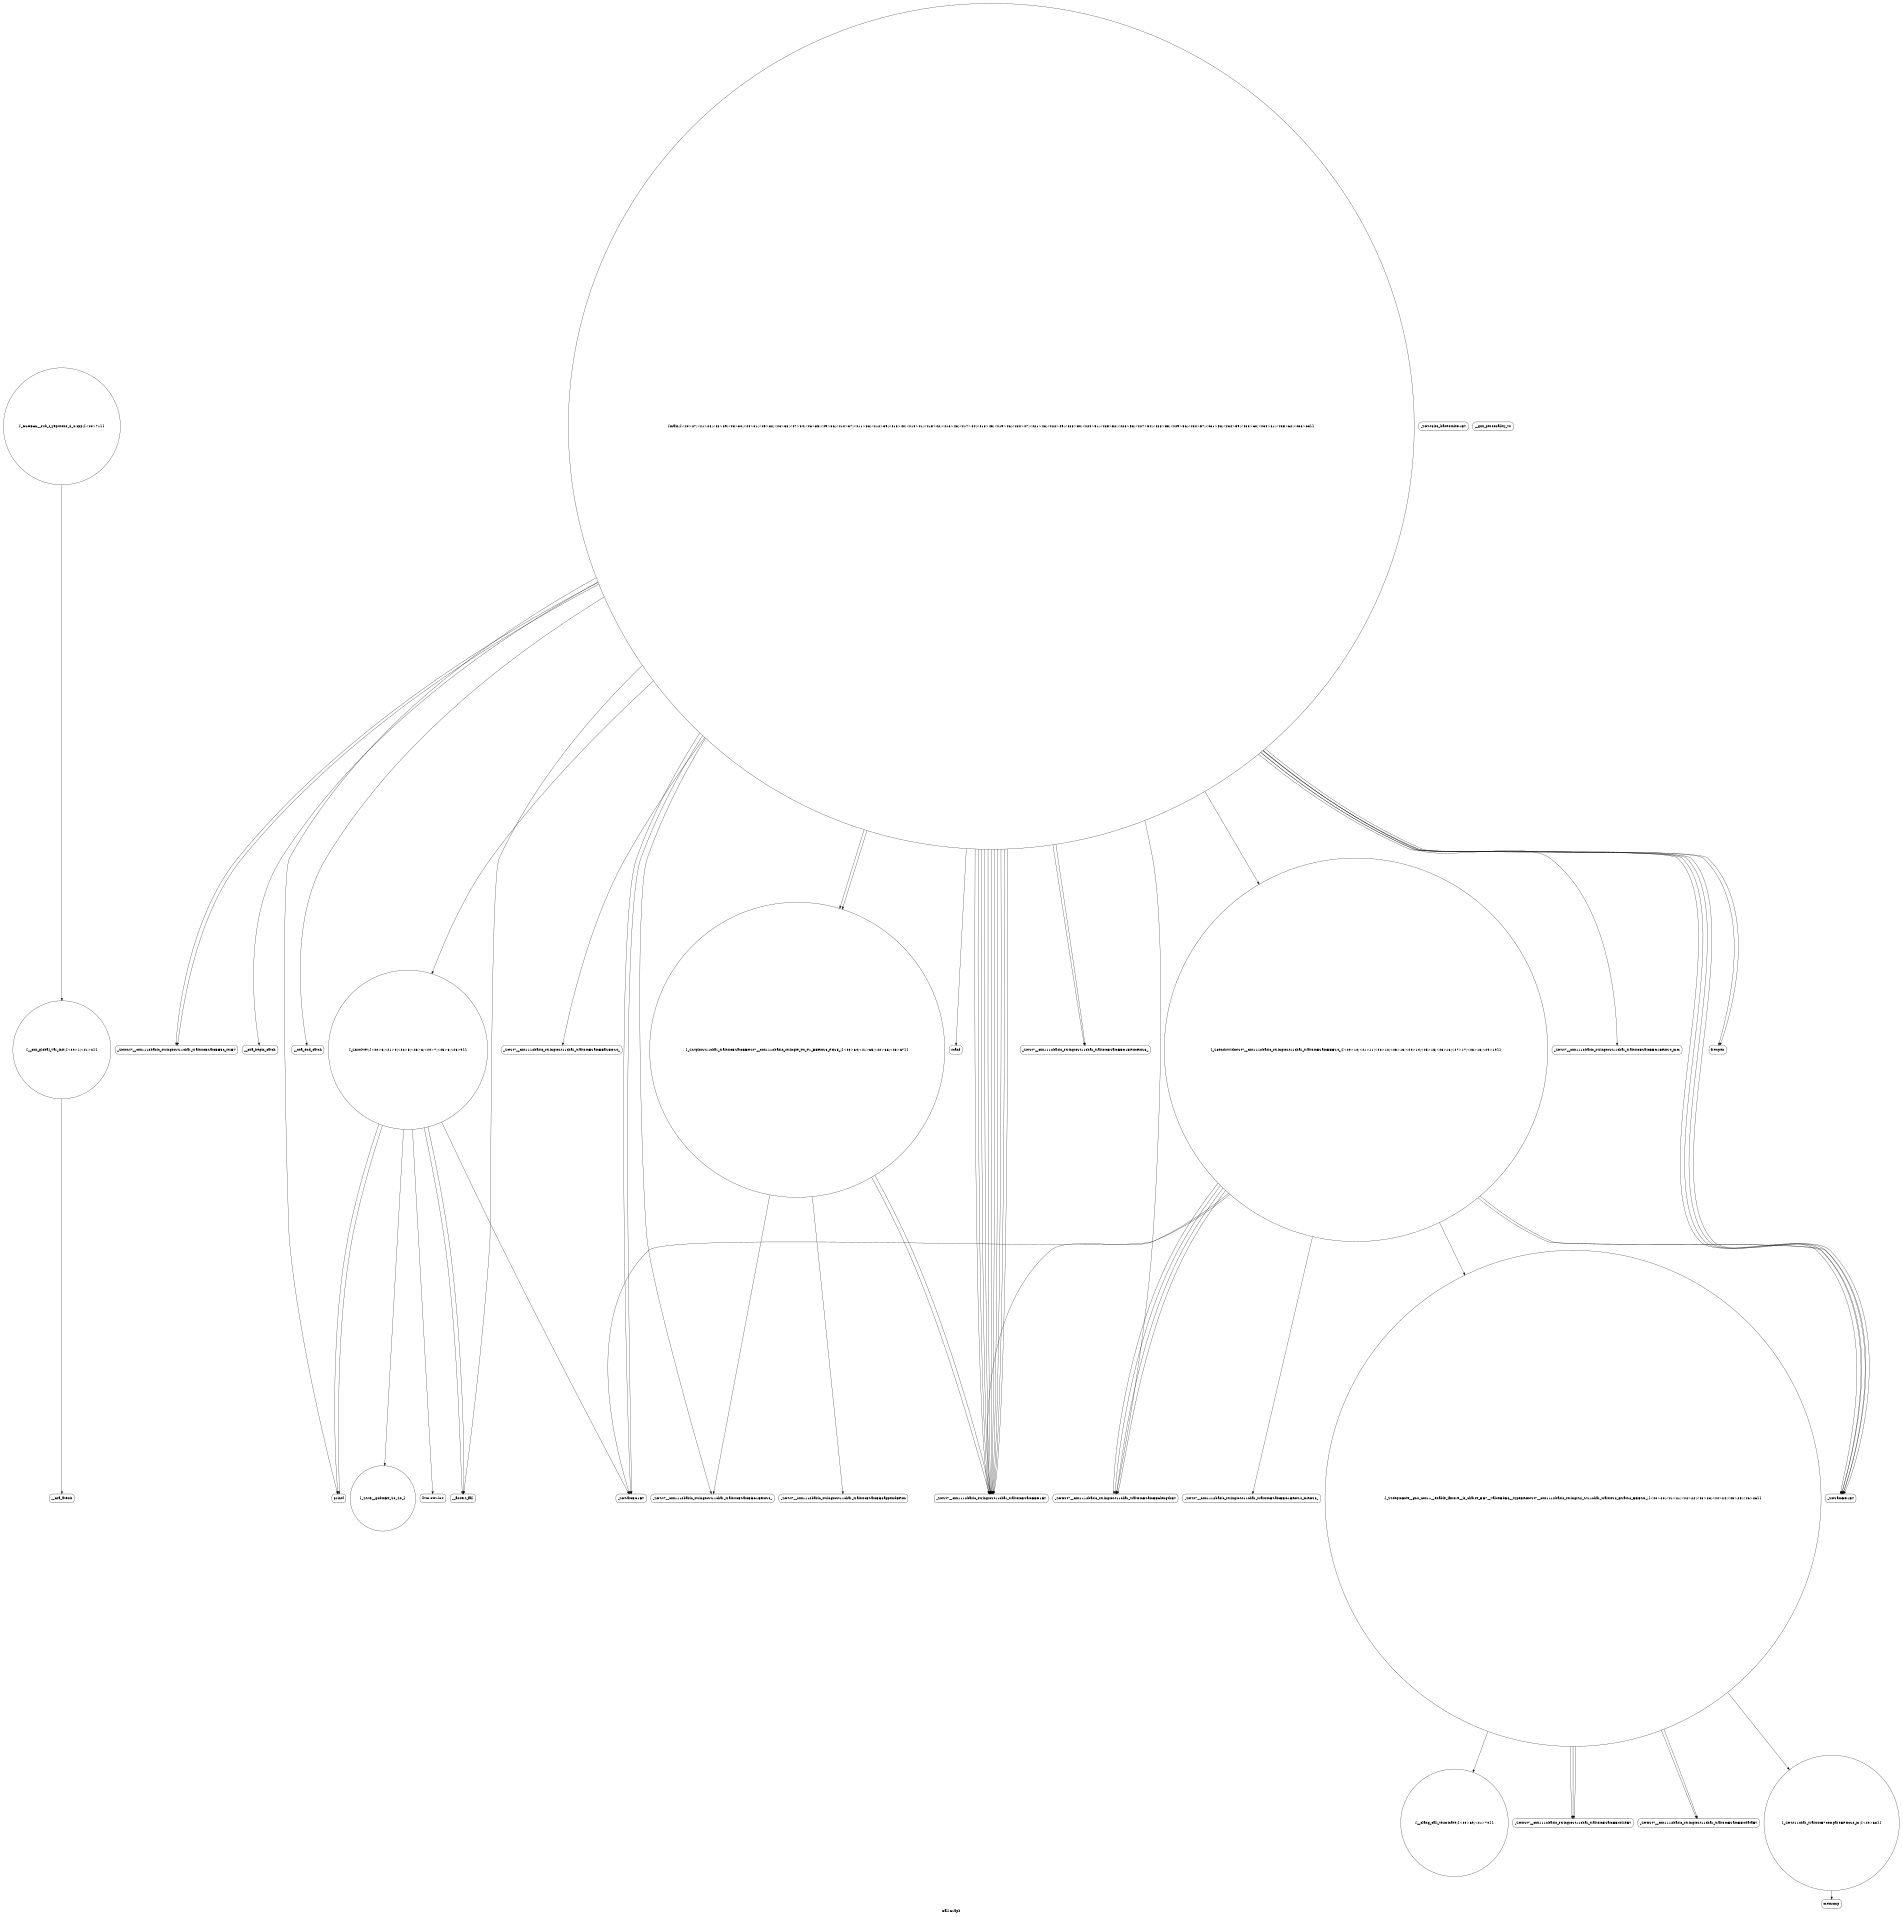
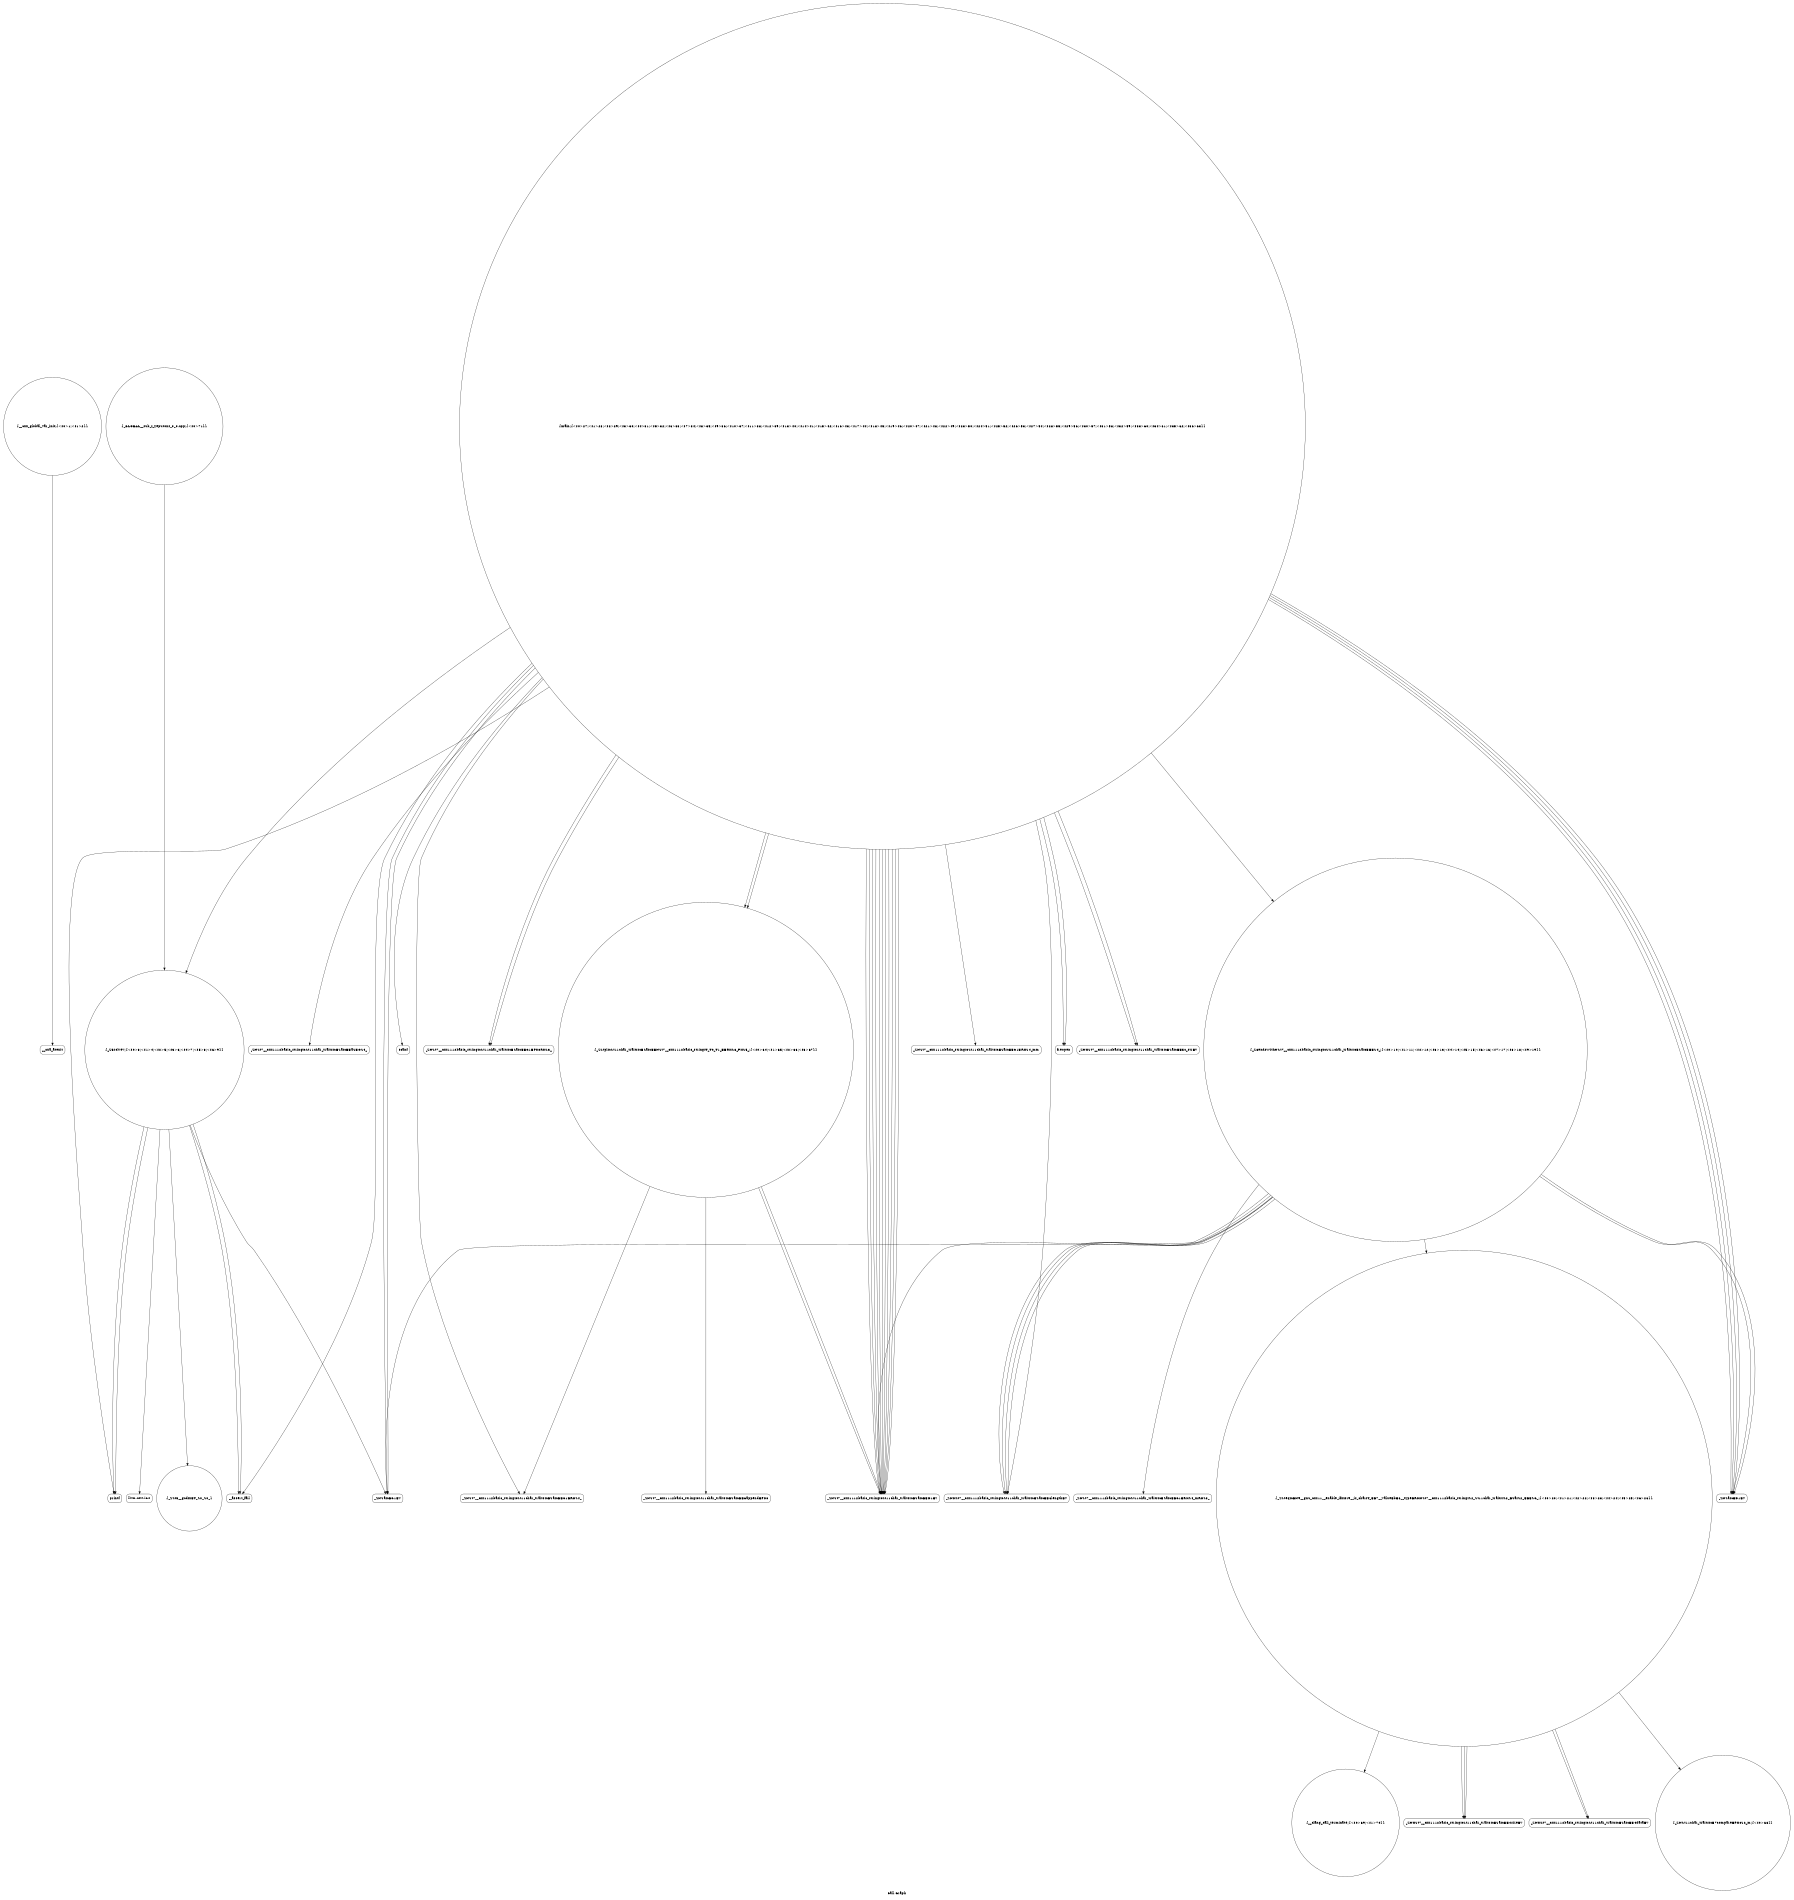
node "_ZNSt8ios_base4InitD1Ev": removed
node "__gxx_personality_v0": removed
edge "{_GLOBAL__sub_I_yeputons_0_0.cpp|{<s0>71}}" -> "{__cxx_global_var_init|{<s0>1|<s1>2}}": now "{_GLOBAL__sub_I_yeputons_0_0.cpp|{<s0>71}}" -> "{_Z5solvev|{<s0>3|<s1>4|<s2>5|<s3>6|<s4>7|<s5>8|<s6>9}}"
node "__cxa_begin_catch": removed
node "__cxa_end_catch": removed
node "memcmp": removed
